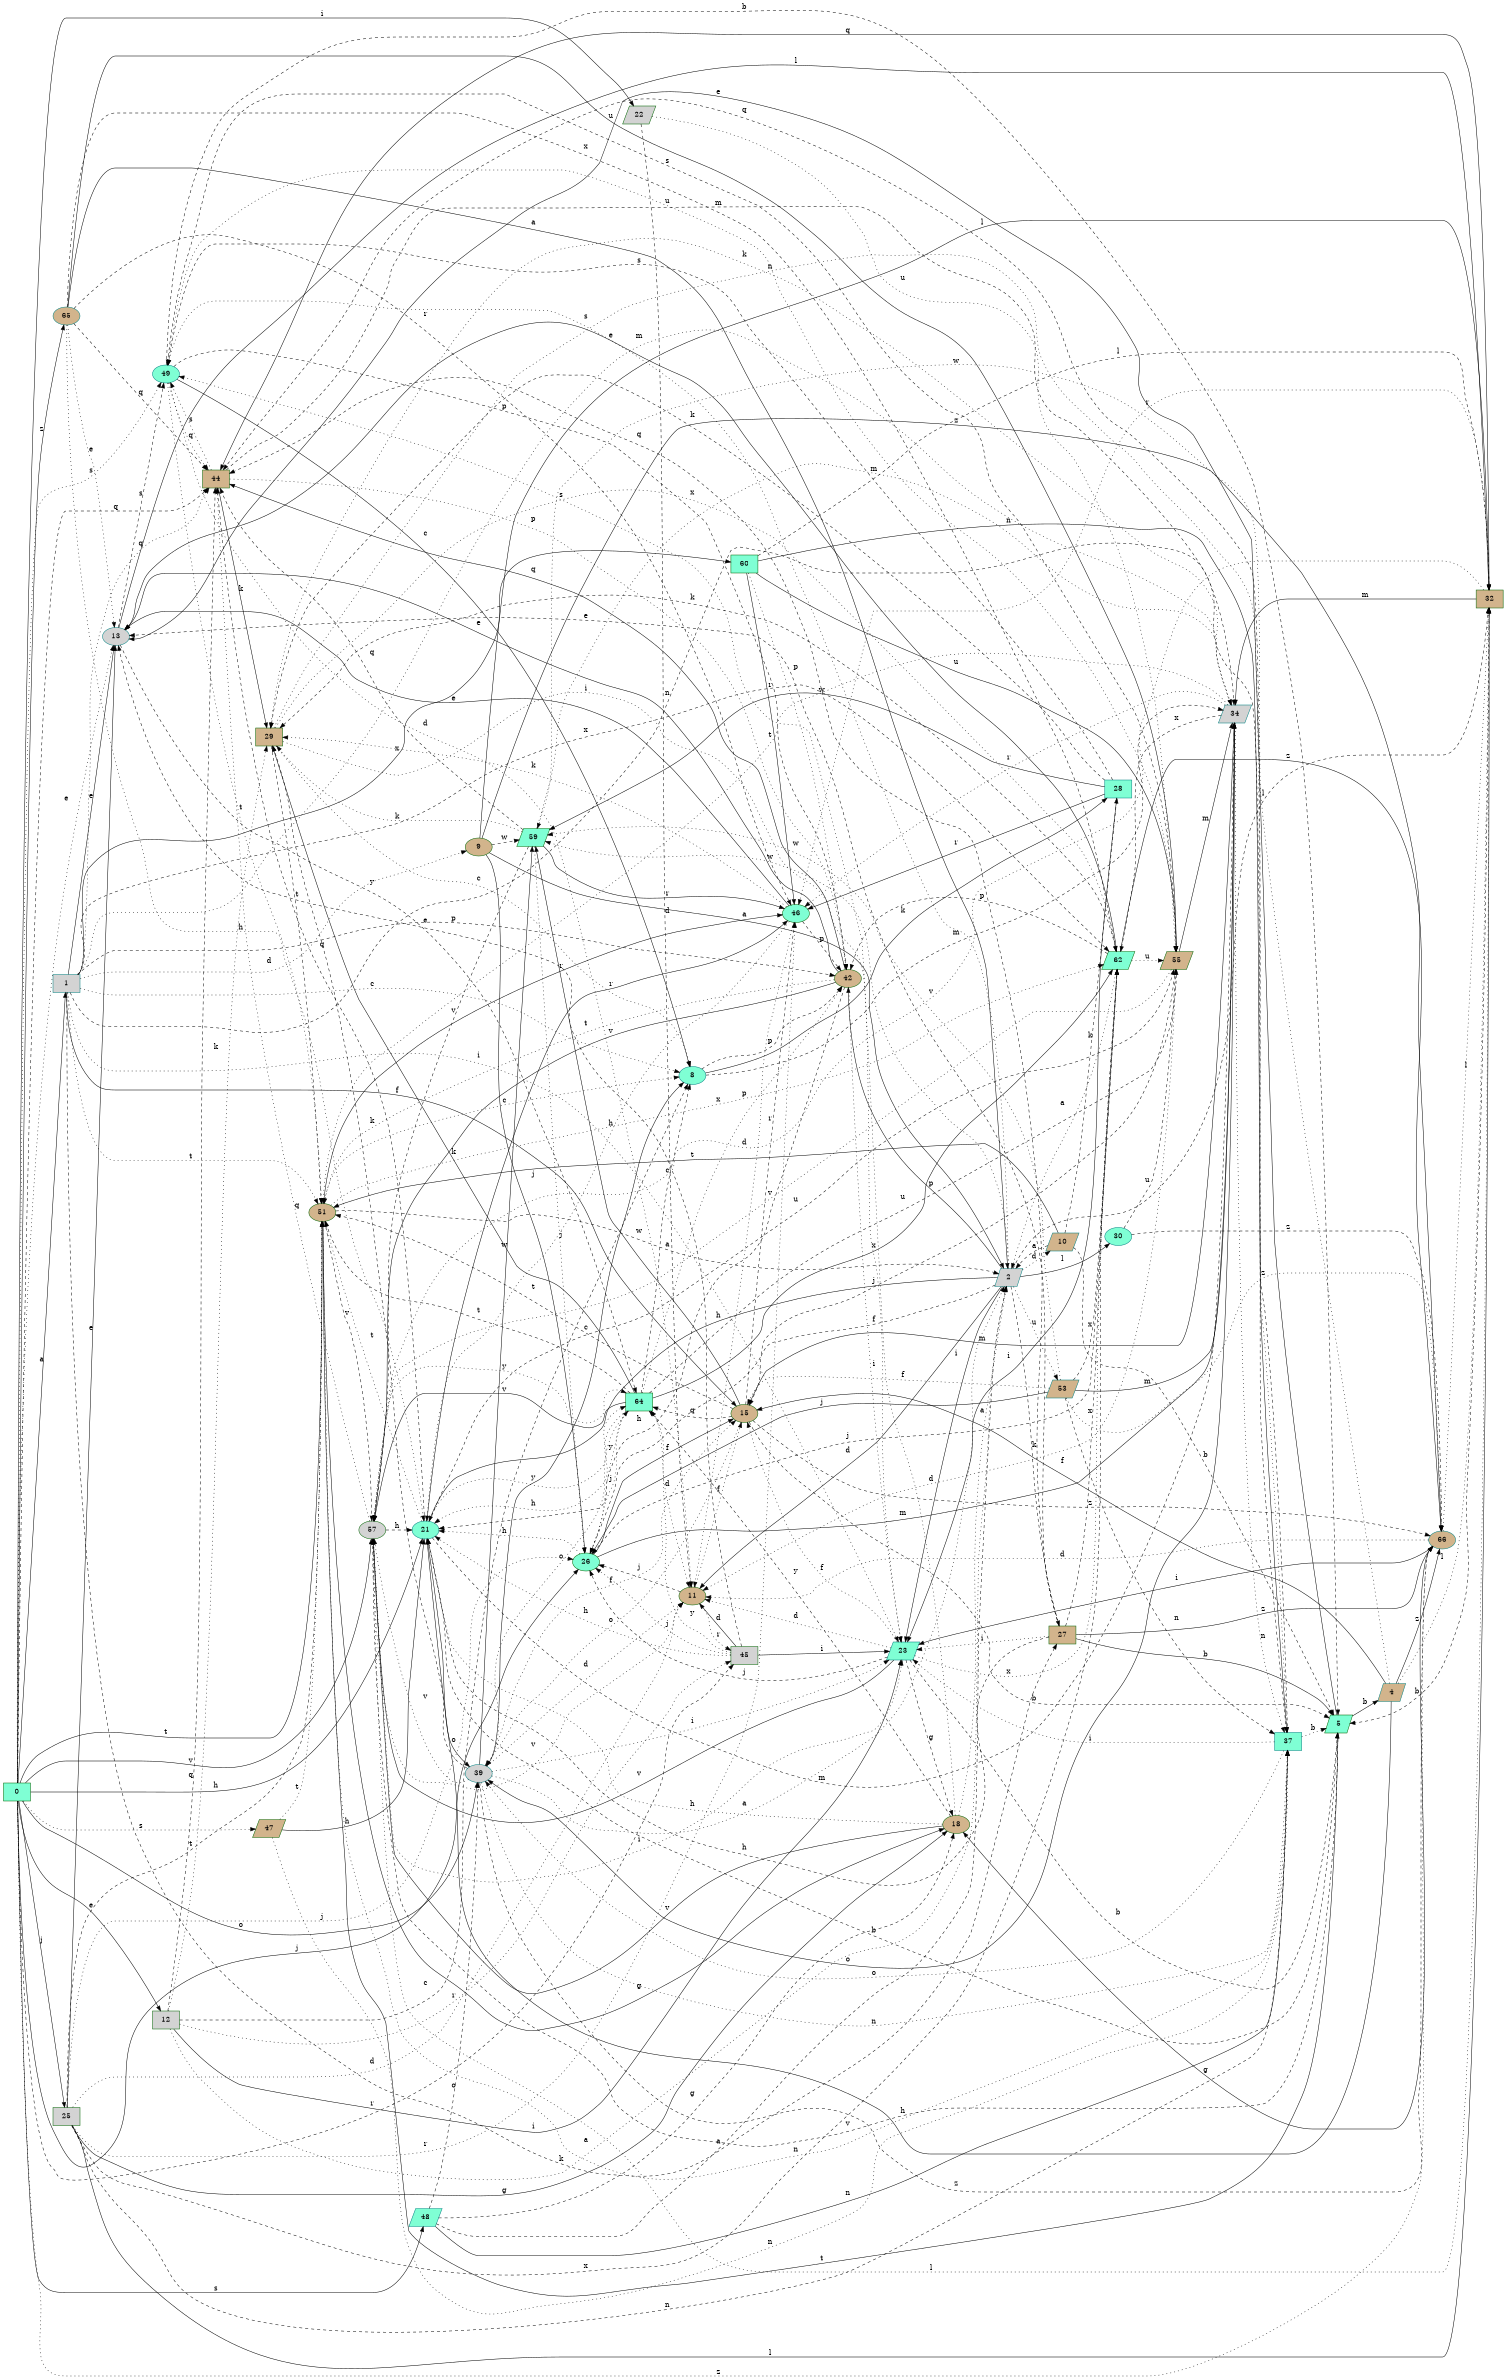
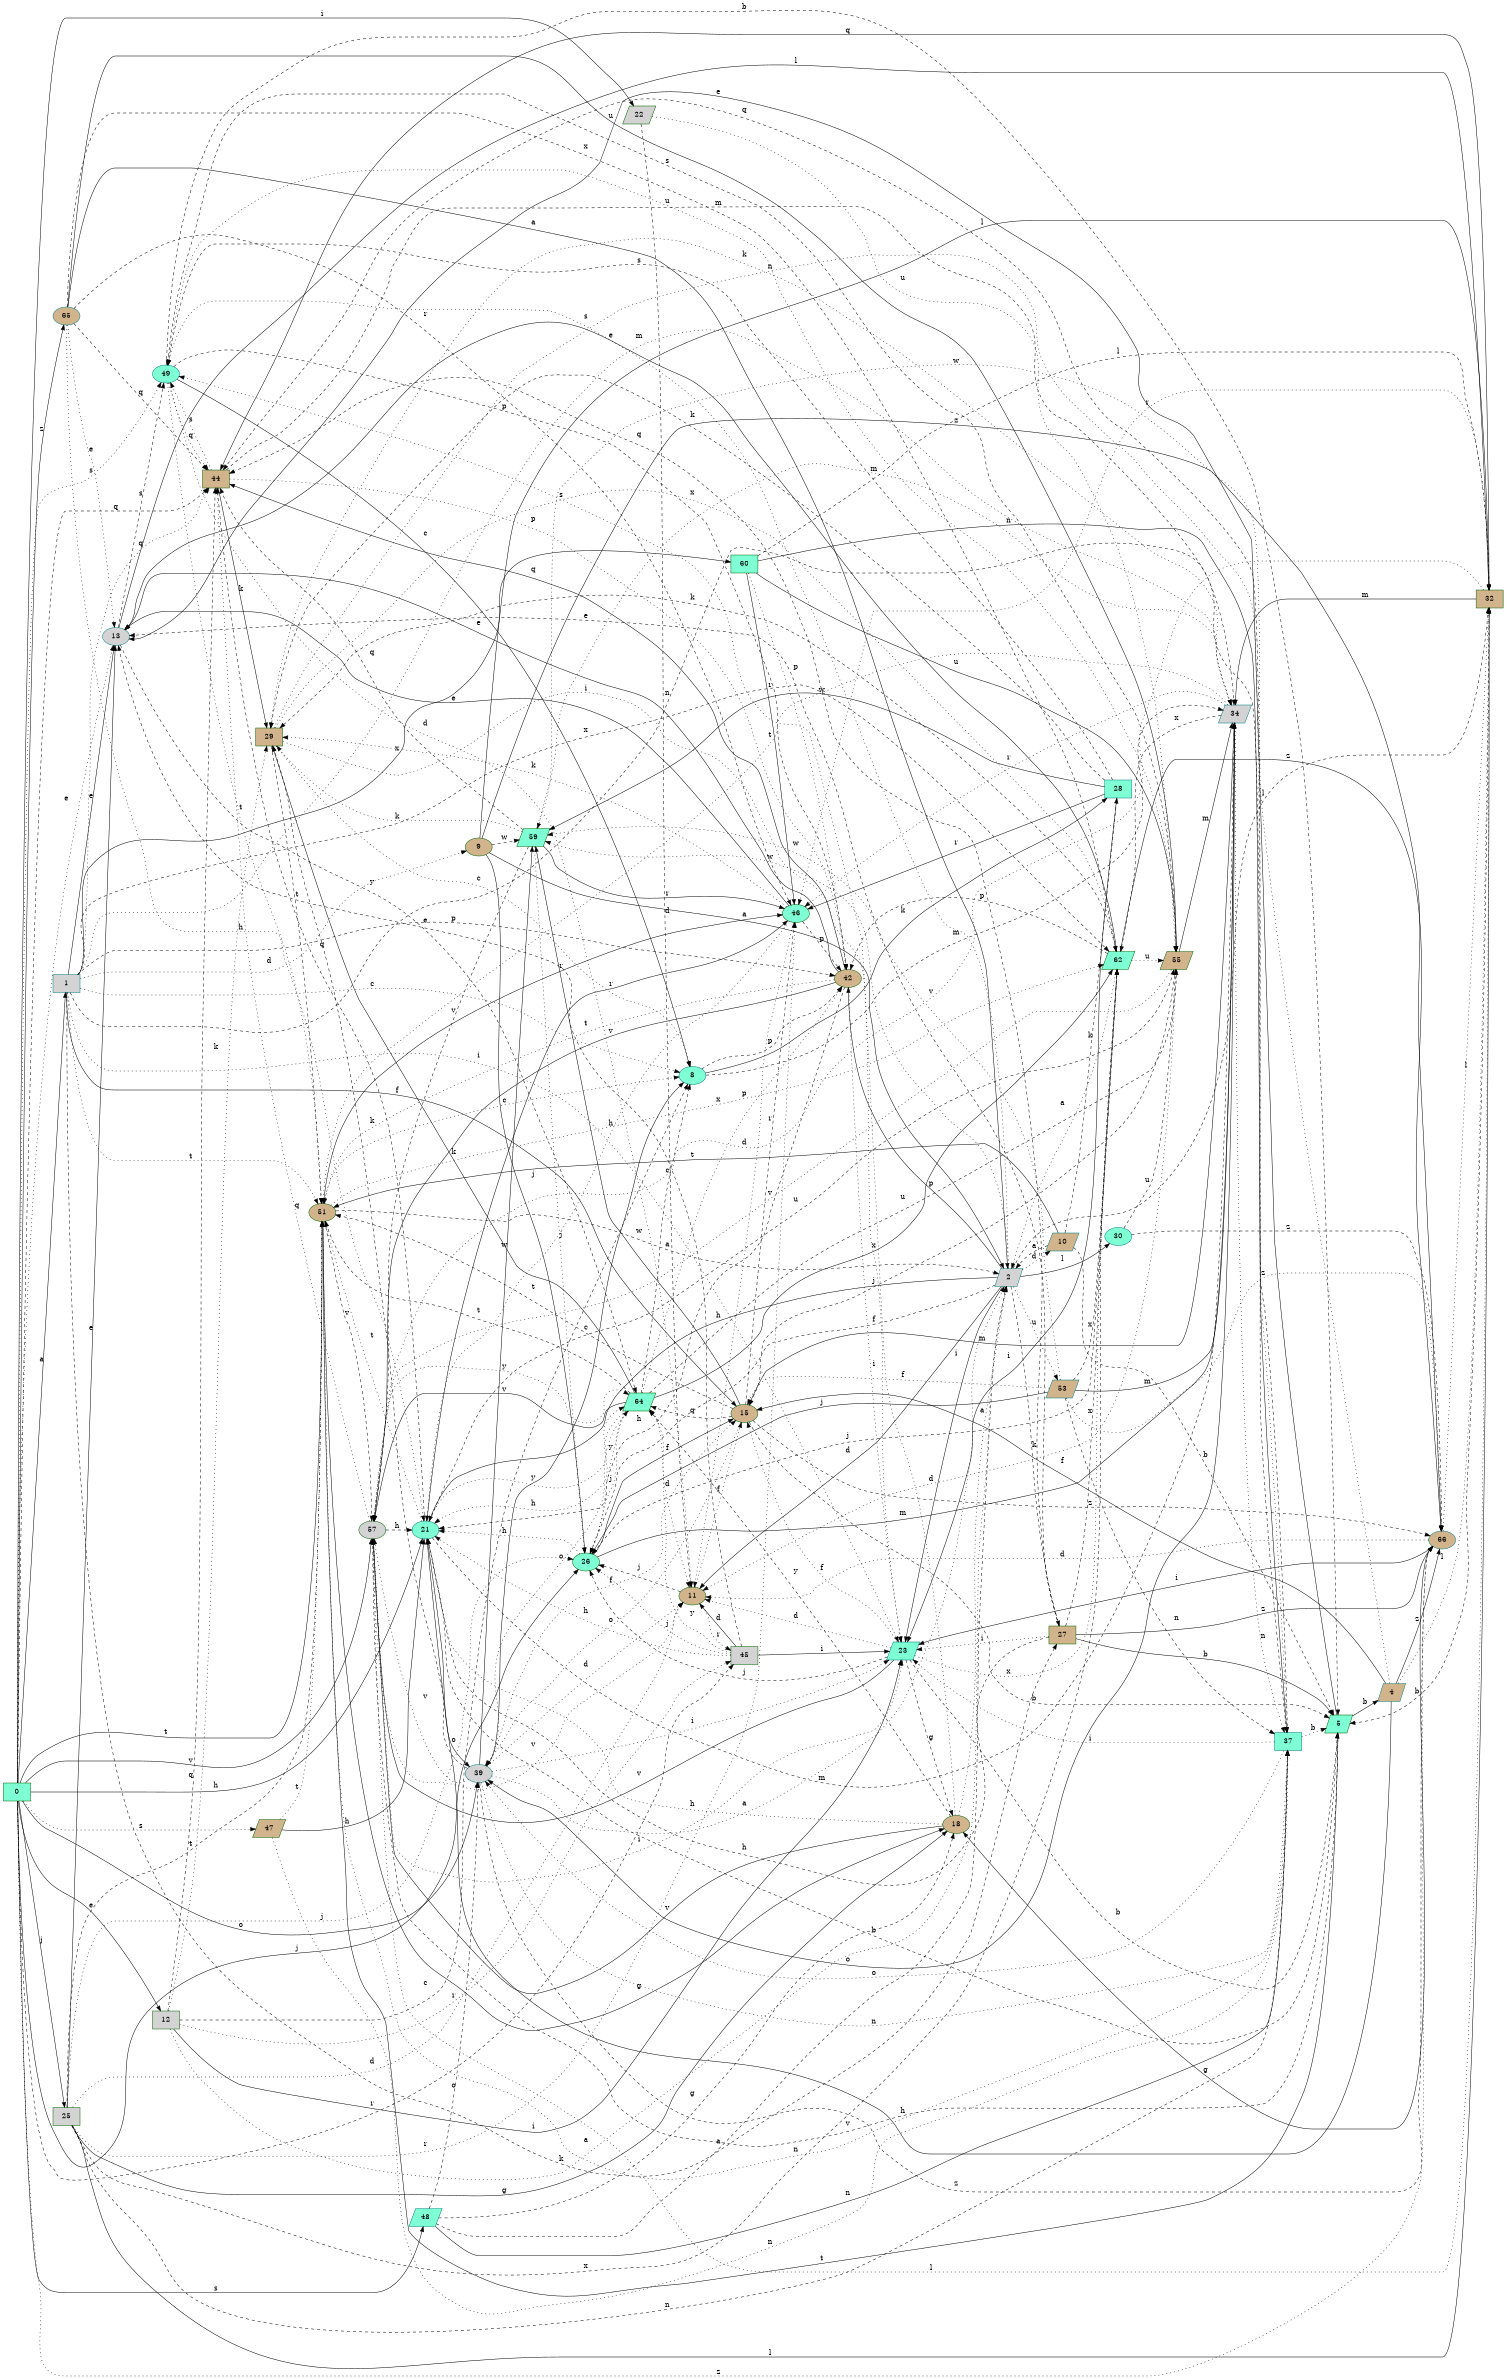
node "64": shape box -> parallelogram
